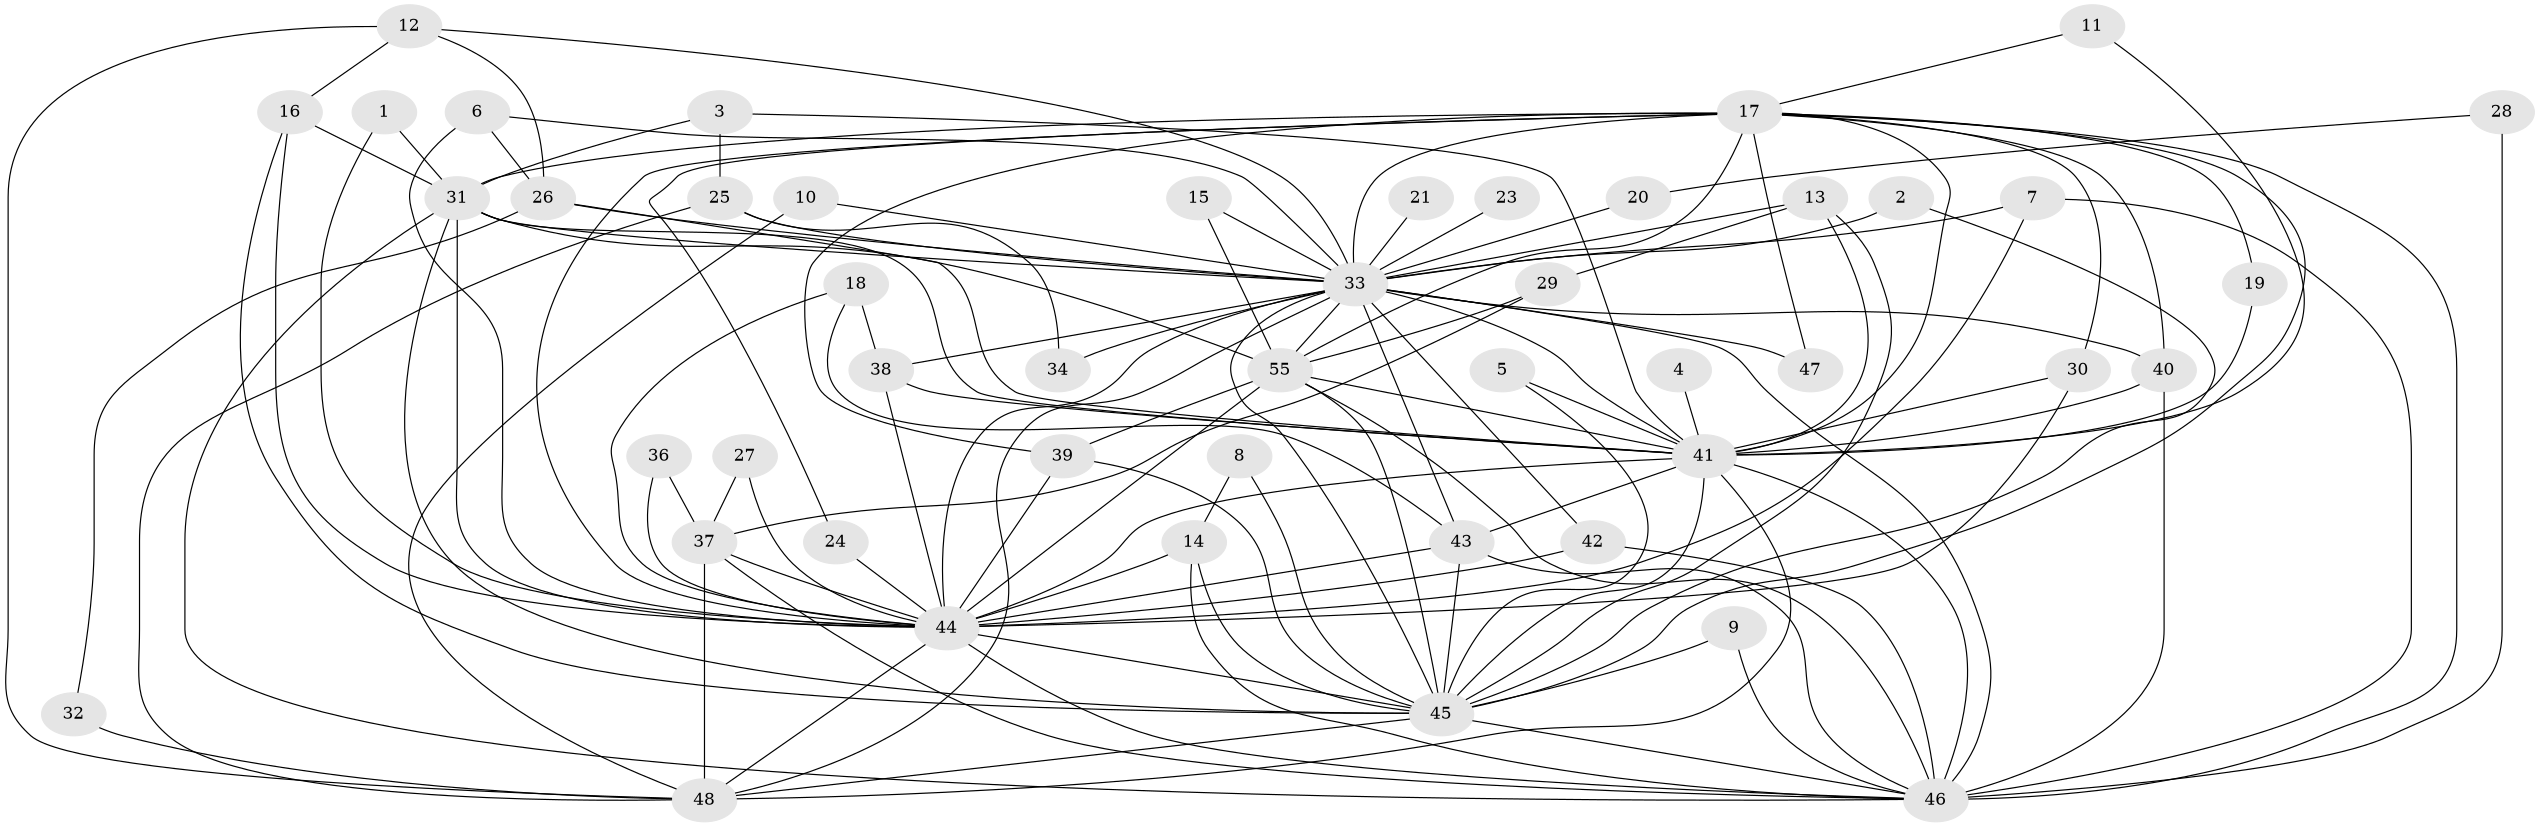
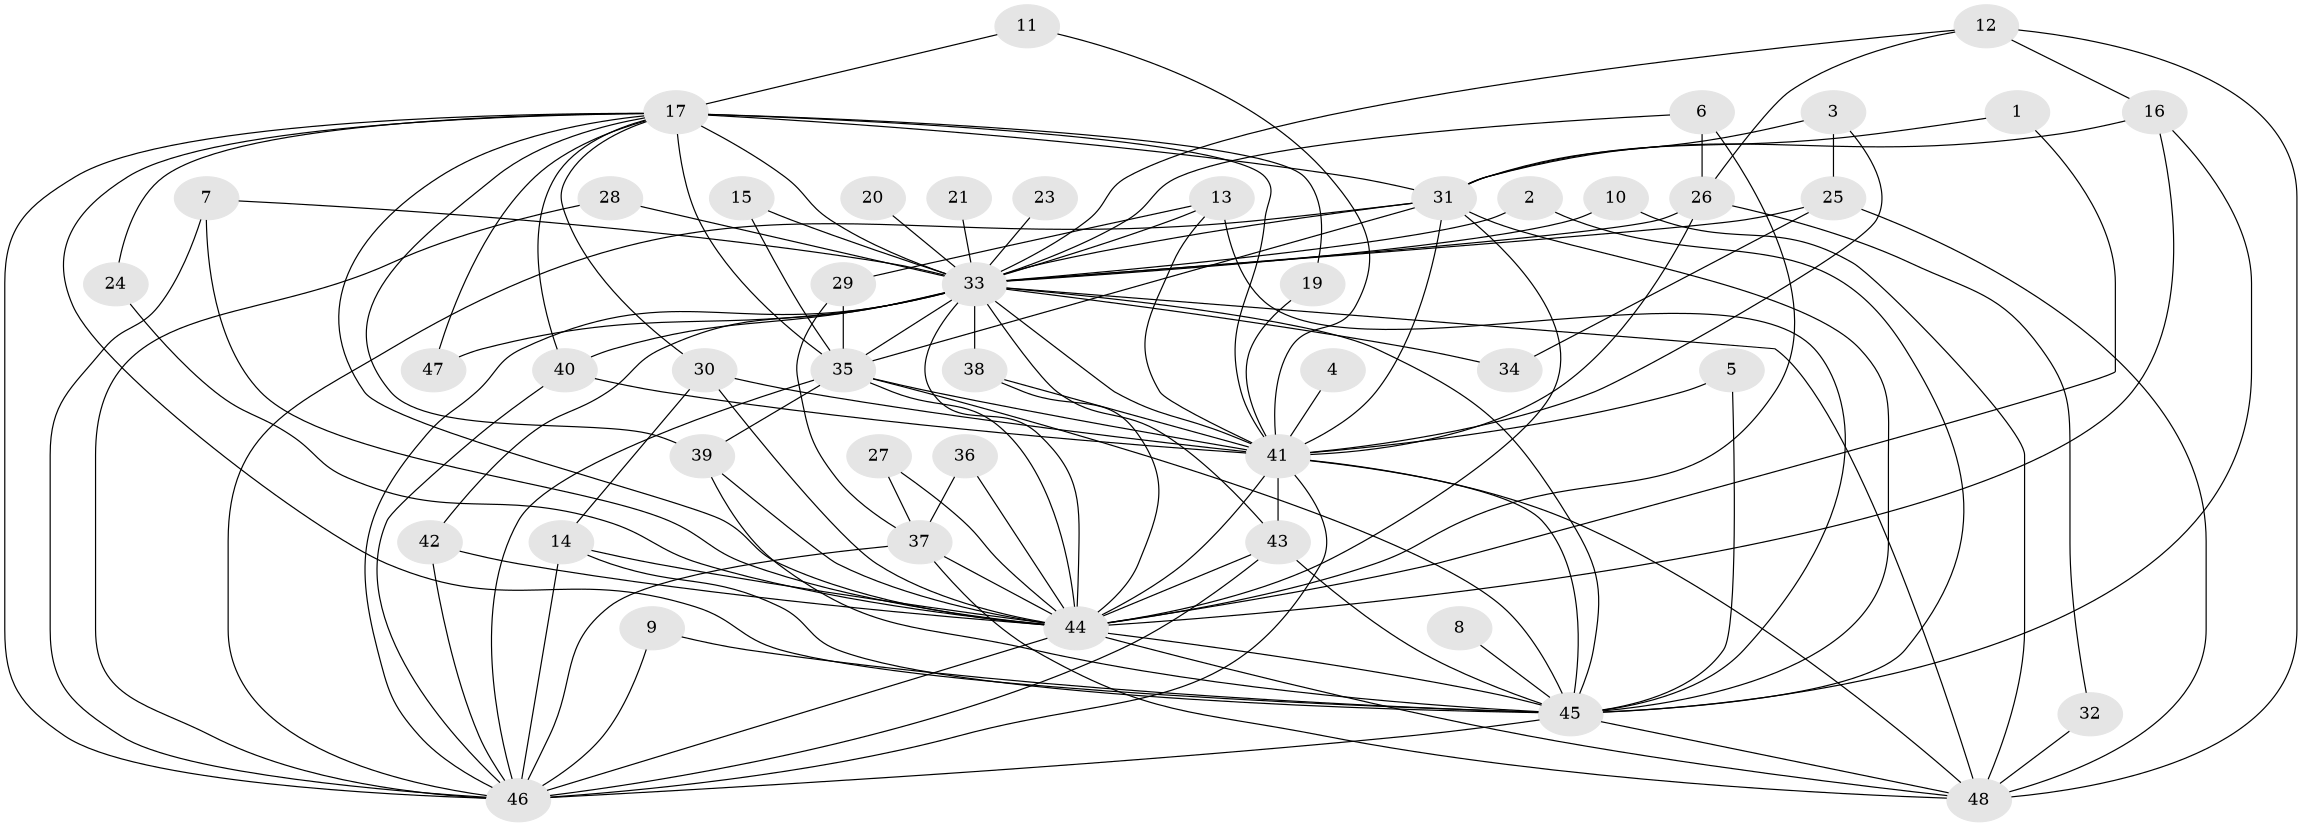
edge "28" -- "20": now "28" -- "33"
node "18": removed
node "55": label "55" -> "35"
edge "8" -- "14": now "30" -- "14"
